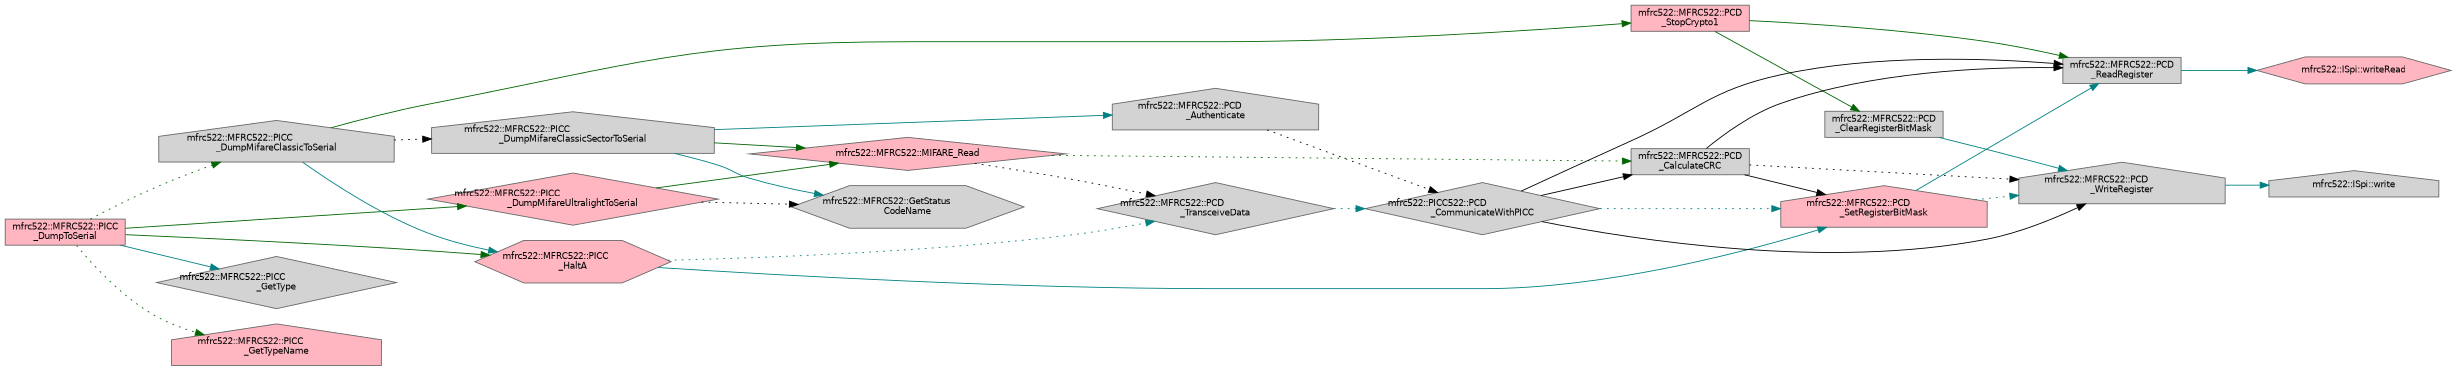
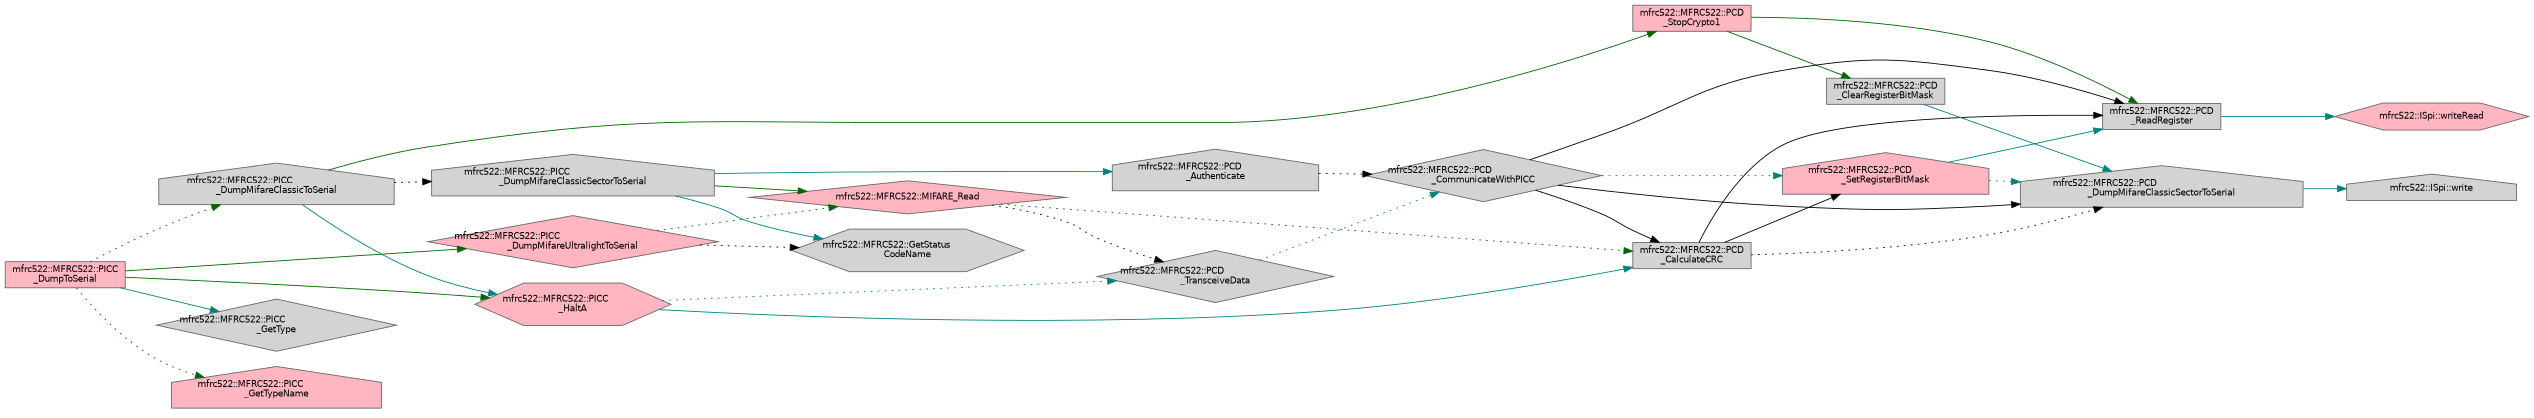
edge "mfrc522::MFRC522::PICC _DumpMifareUltralightToSerial" -> "mfrc522::MFRC522::MIFARE_Read": style solid -> dotted
node "mfrc522::MFRC522::PCD _WriteRegister": label "mfrc522::MFRC522::PCD _WriteRegister" -> "mfrc522::MFRC522::PCD _DumpMifareClassicSectorToSerial"
node "mfrc522::PICC522::PCD _CommunicateWithPICC": label "mfrc522::PICC522::PCD _CommunicateWithPICC" -> "mfrc522::MFRC522::PCD _CommunicateWithPICC"
edge "mfrc522::MFRC522::PICC _HaltA" -> "mfrc522::MFRC522::PCD _SetRegisterBitMask": now "mfrc522::MFRC522::PICC _HaltA" -> "mfrc522::MFRC522::PCD _CalculateCRC"
